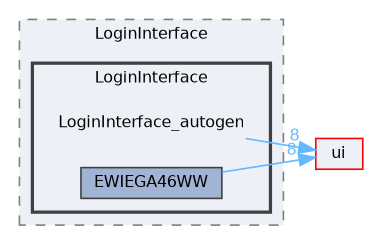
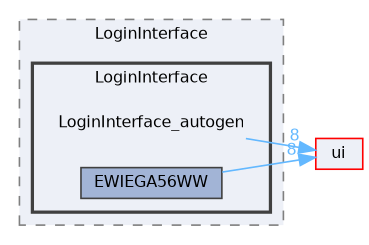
node "EWIEGA46WW": label "EWIEGA46WW" -> "EWIEGA56WW"
